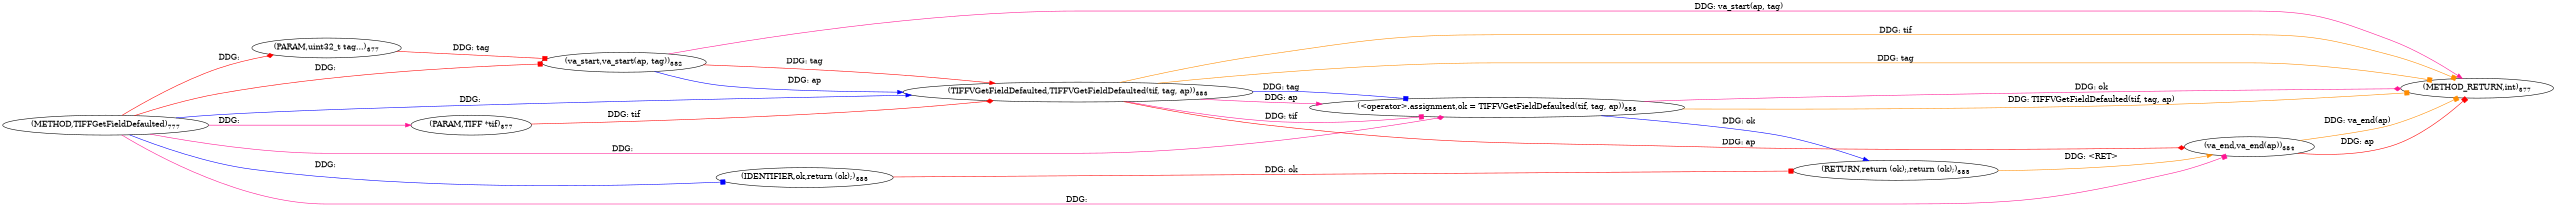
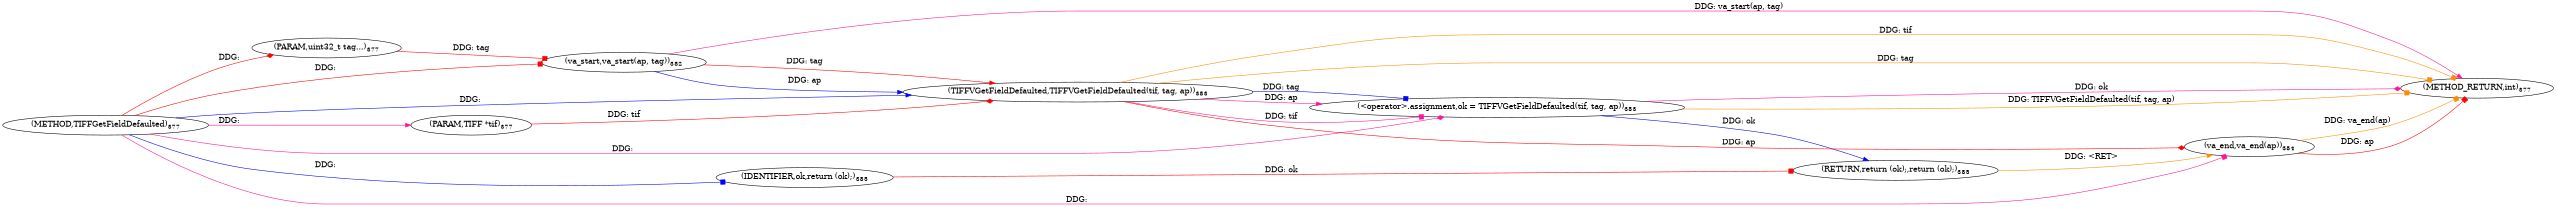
node "(METHOD,TIFFGetFieldDefaulted)": text "777" -> "377"
